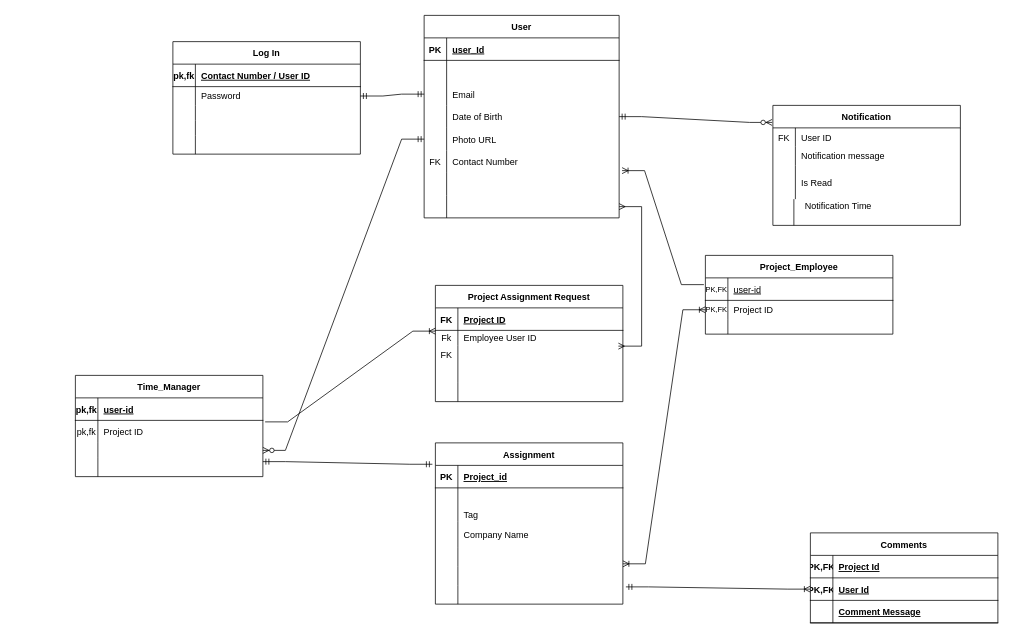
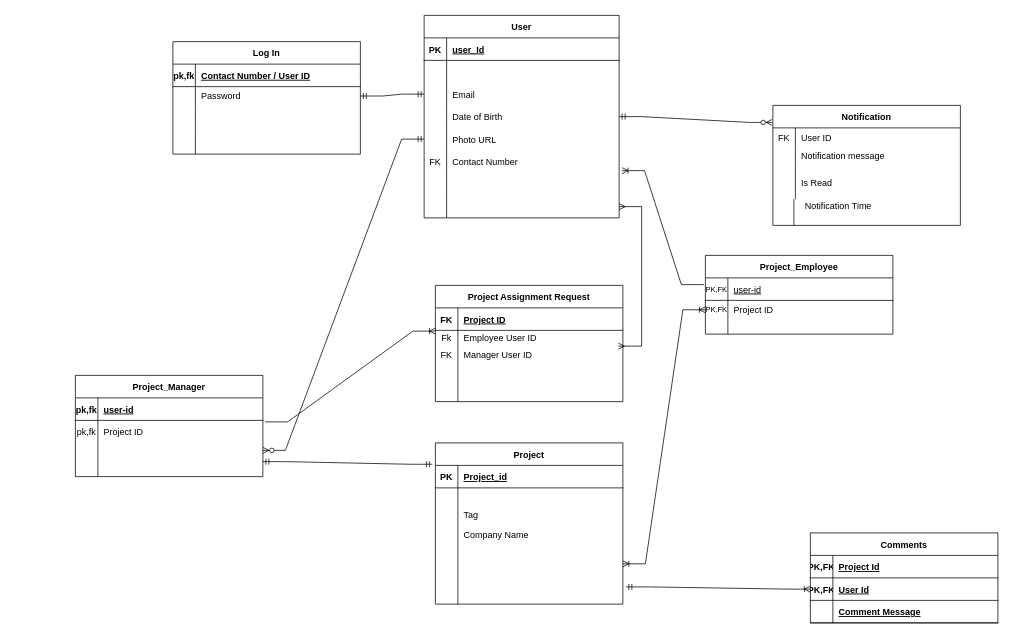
node "Manager User ID": added
node "Time_Manager": label "Time_Manager" -> "Project_Manager"
node "Assignment": label "Assignment" -> "Project"
